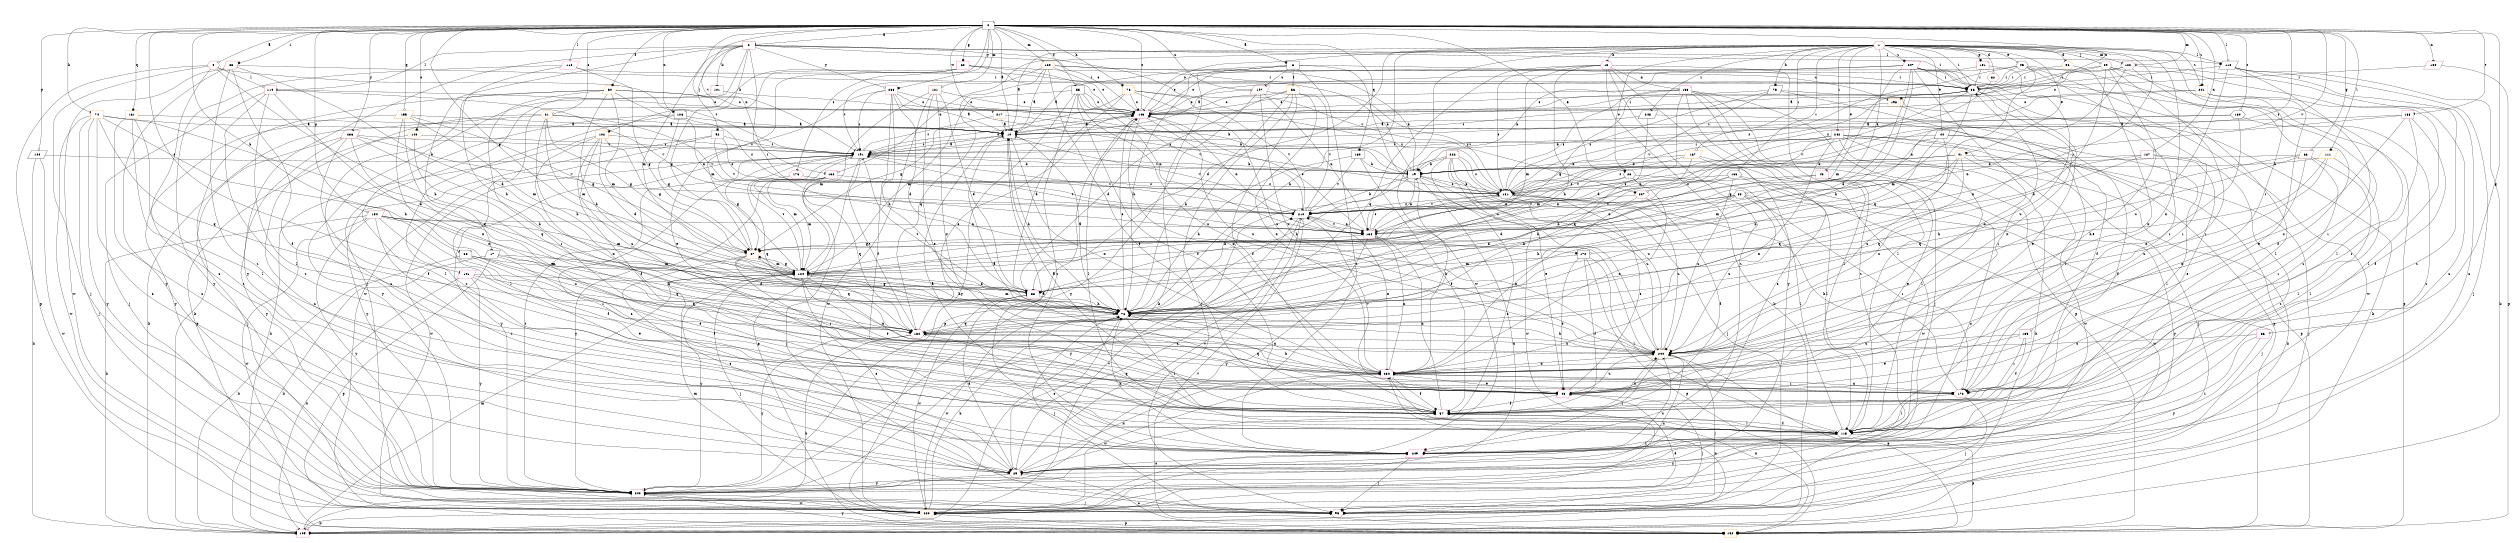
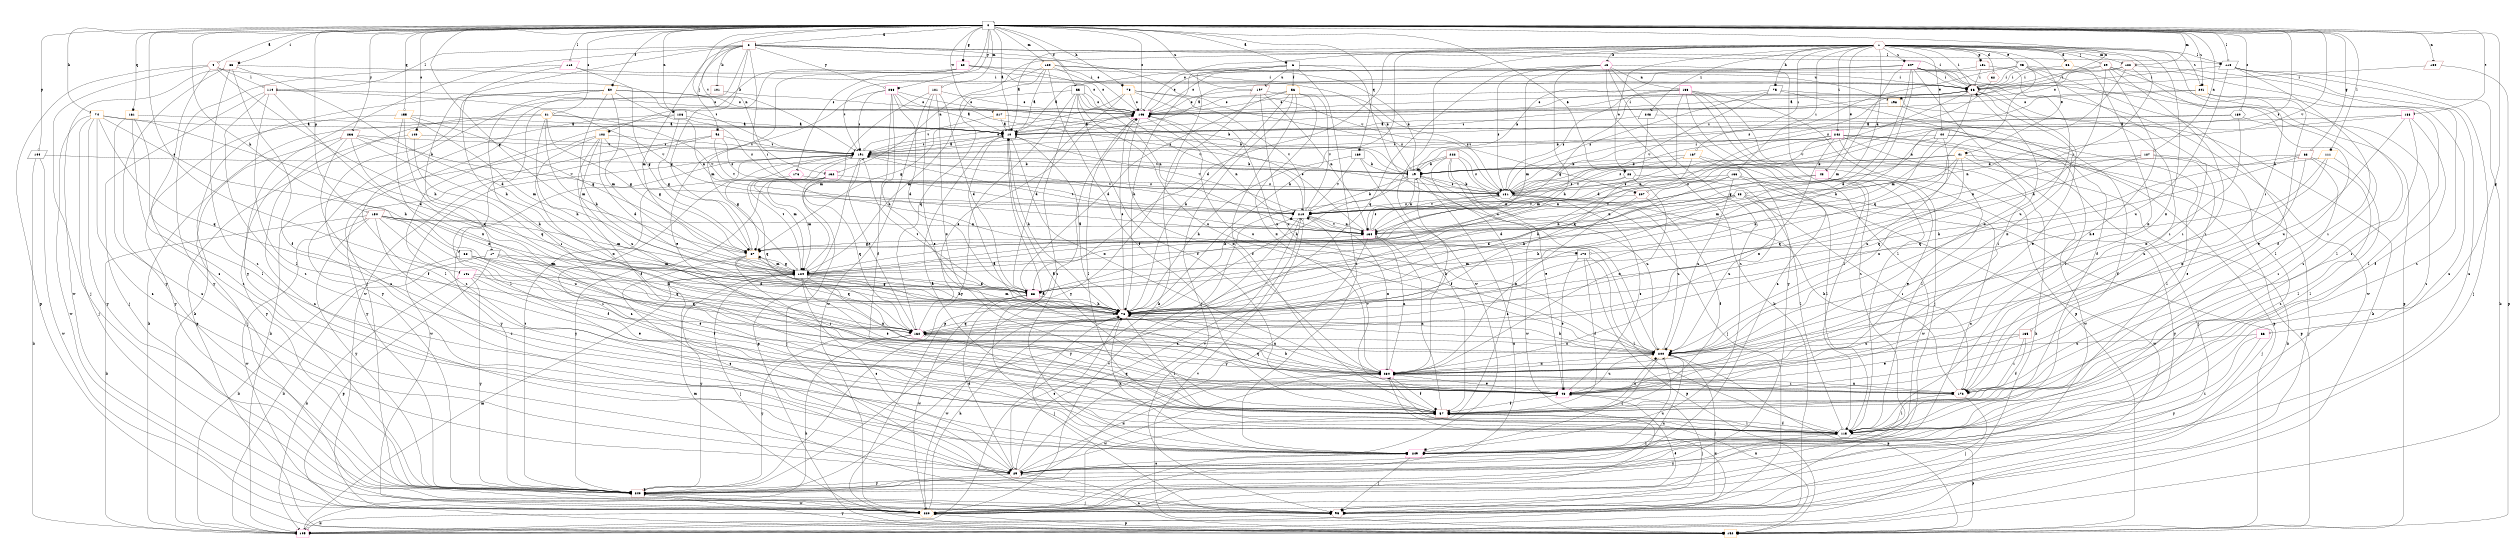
edge "222" -> "200": removed, label "u"
